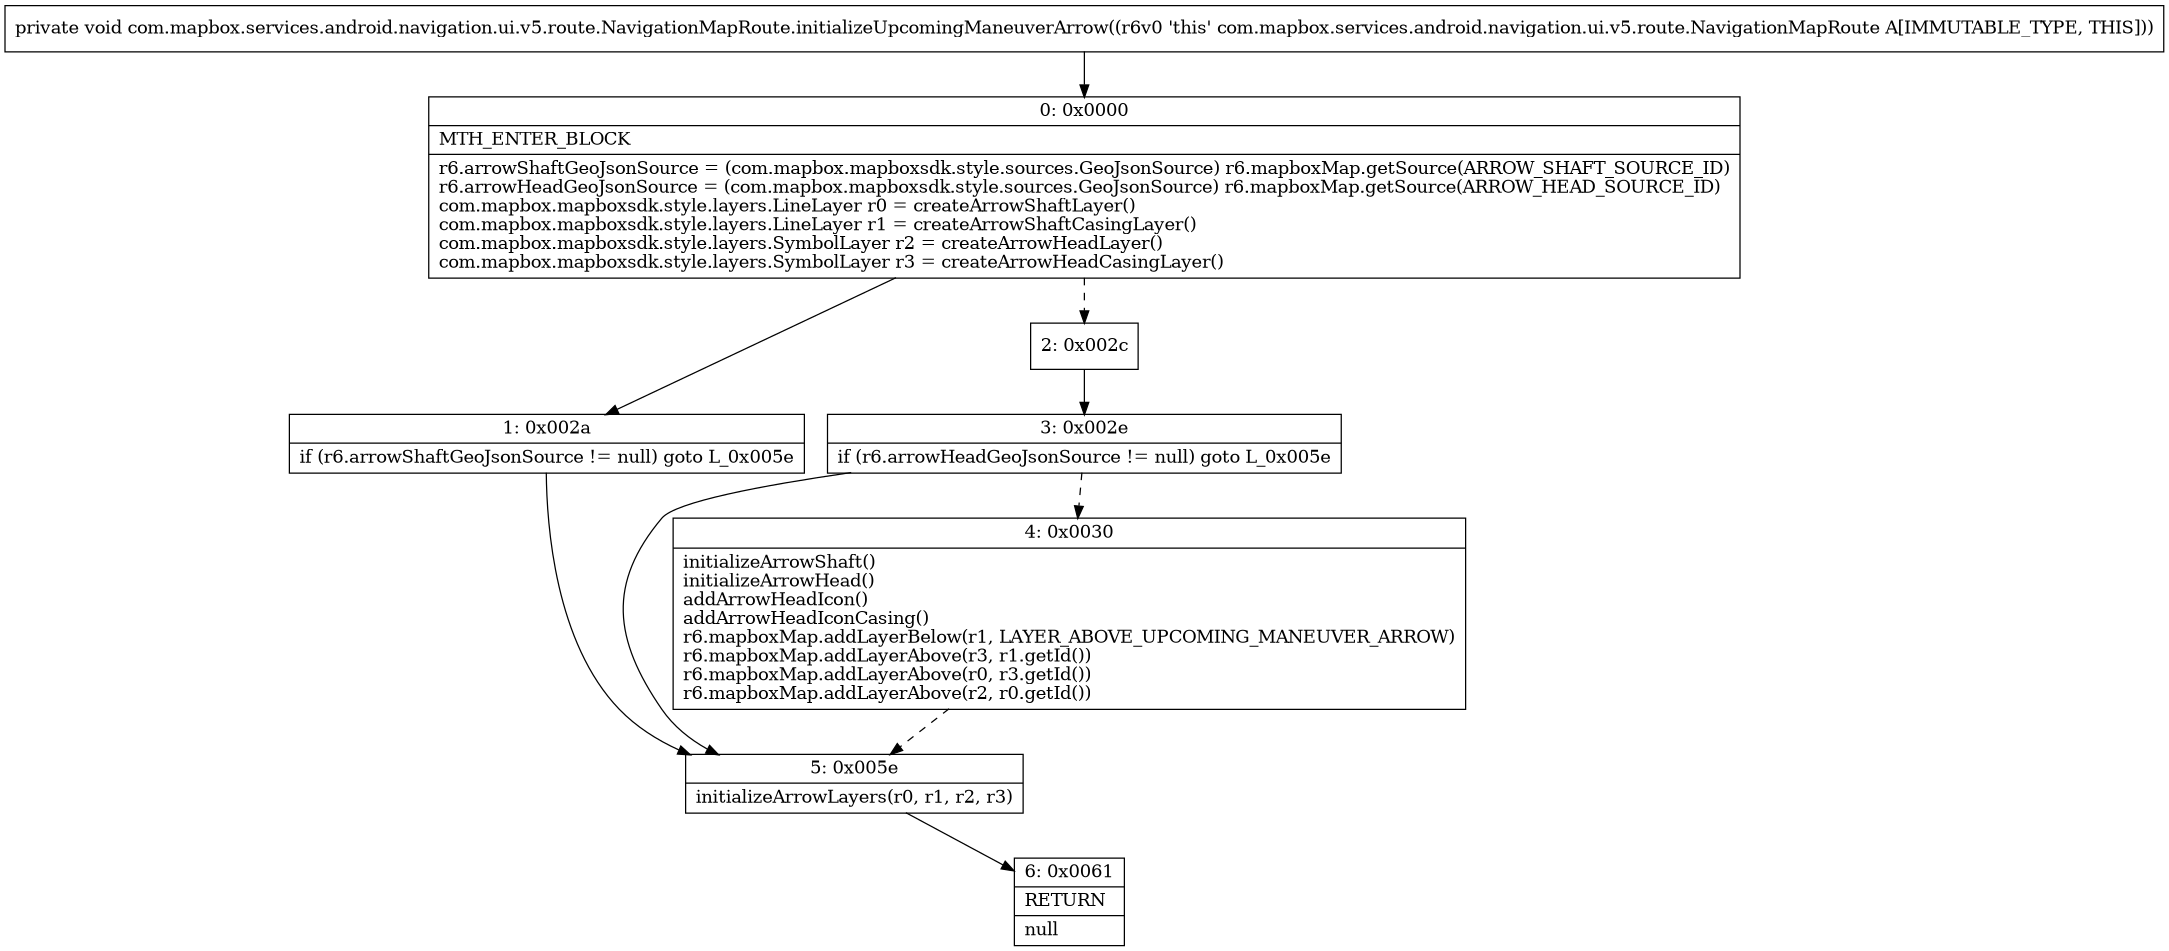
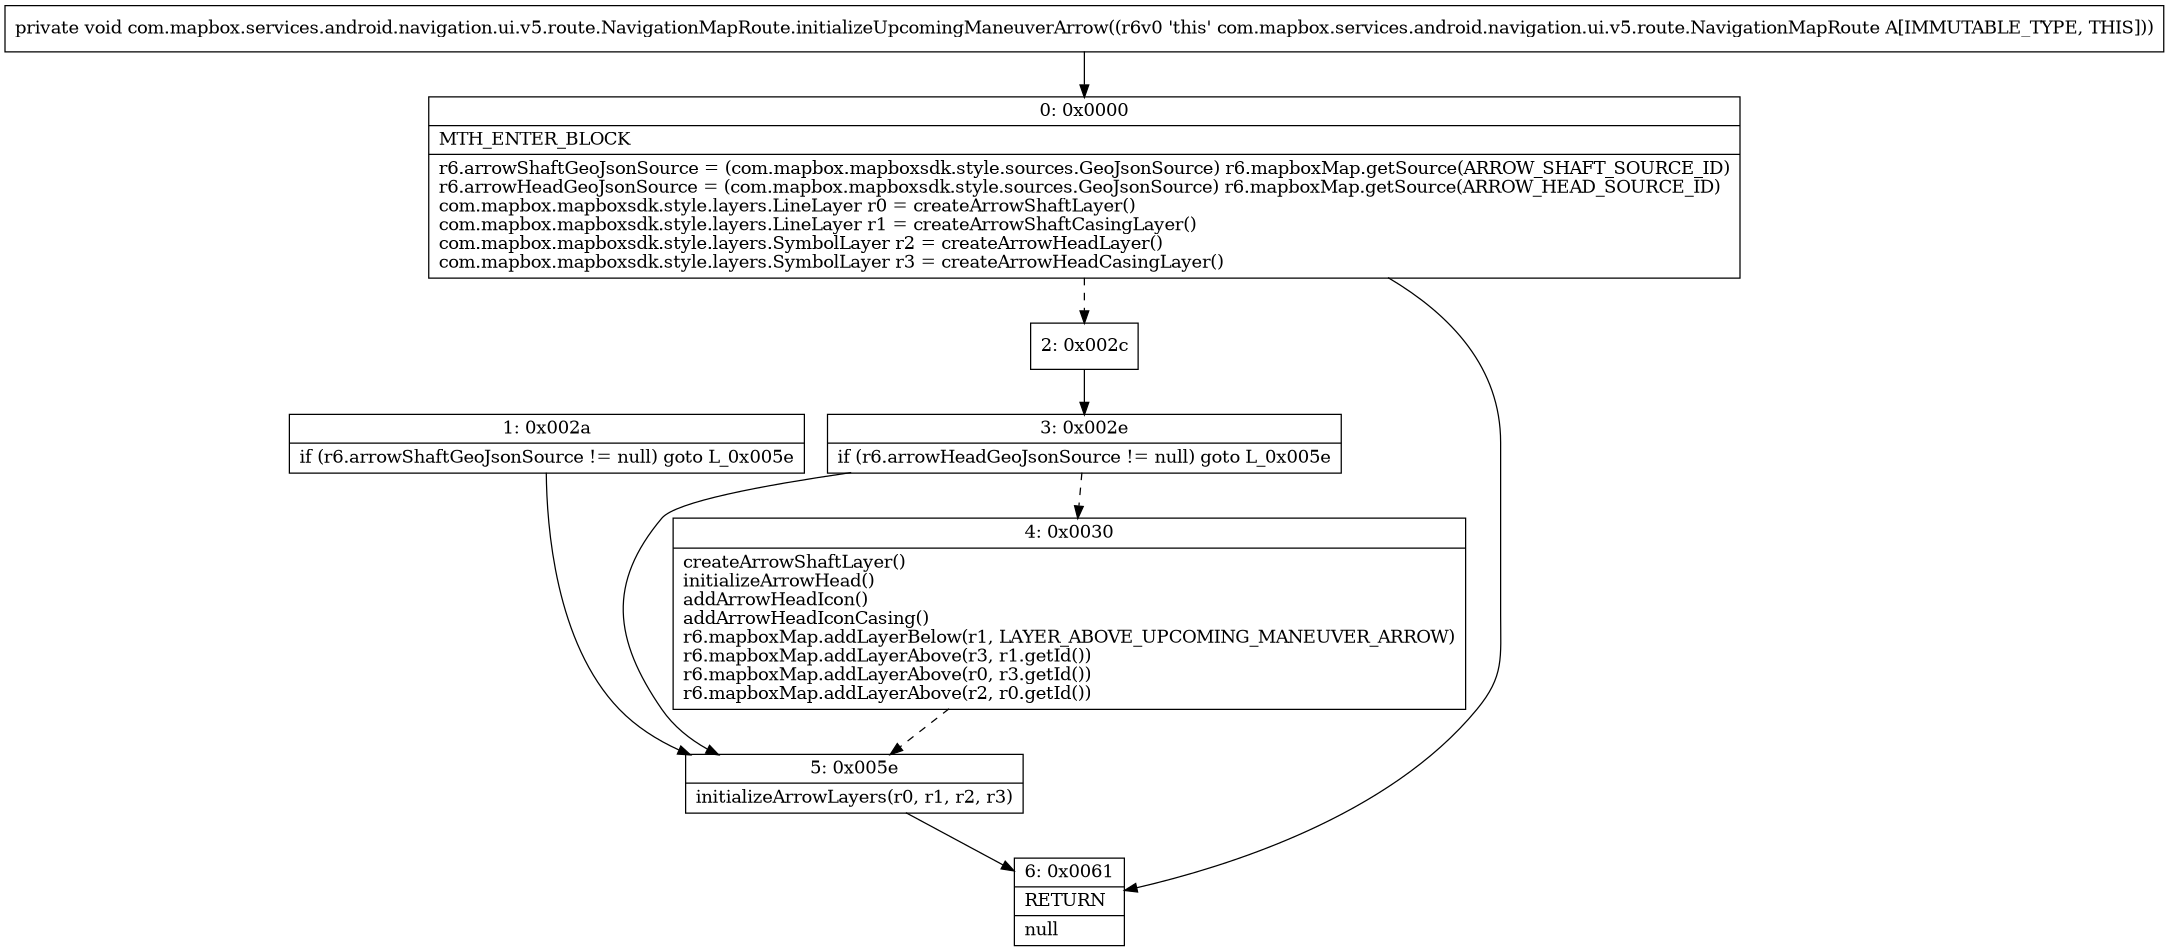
edge "0: 0x0000" -> "1: 0x002a": now "0: 0x0000" -> "6: 0x0061"
node "4: 0x0030": text "initializeArrowShaft()" -> "createArrowShaftLayer()"
